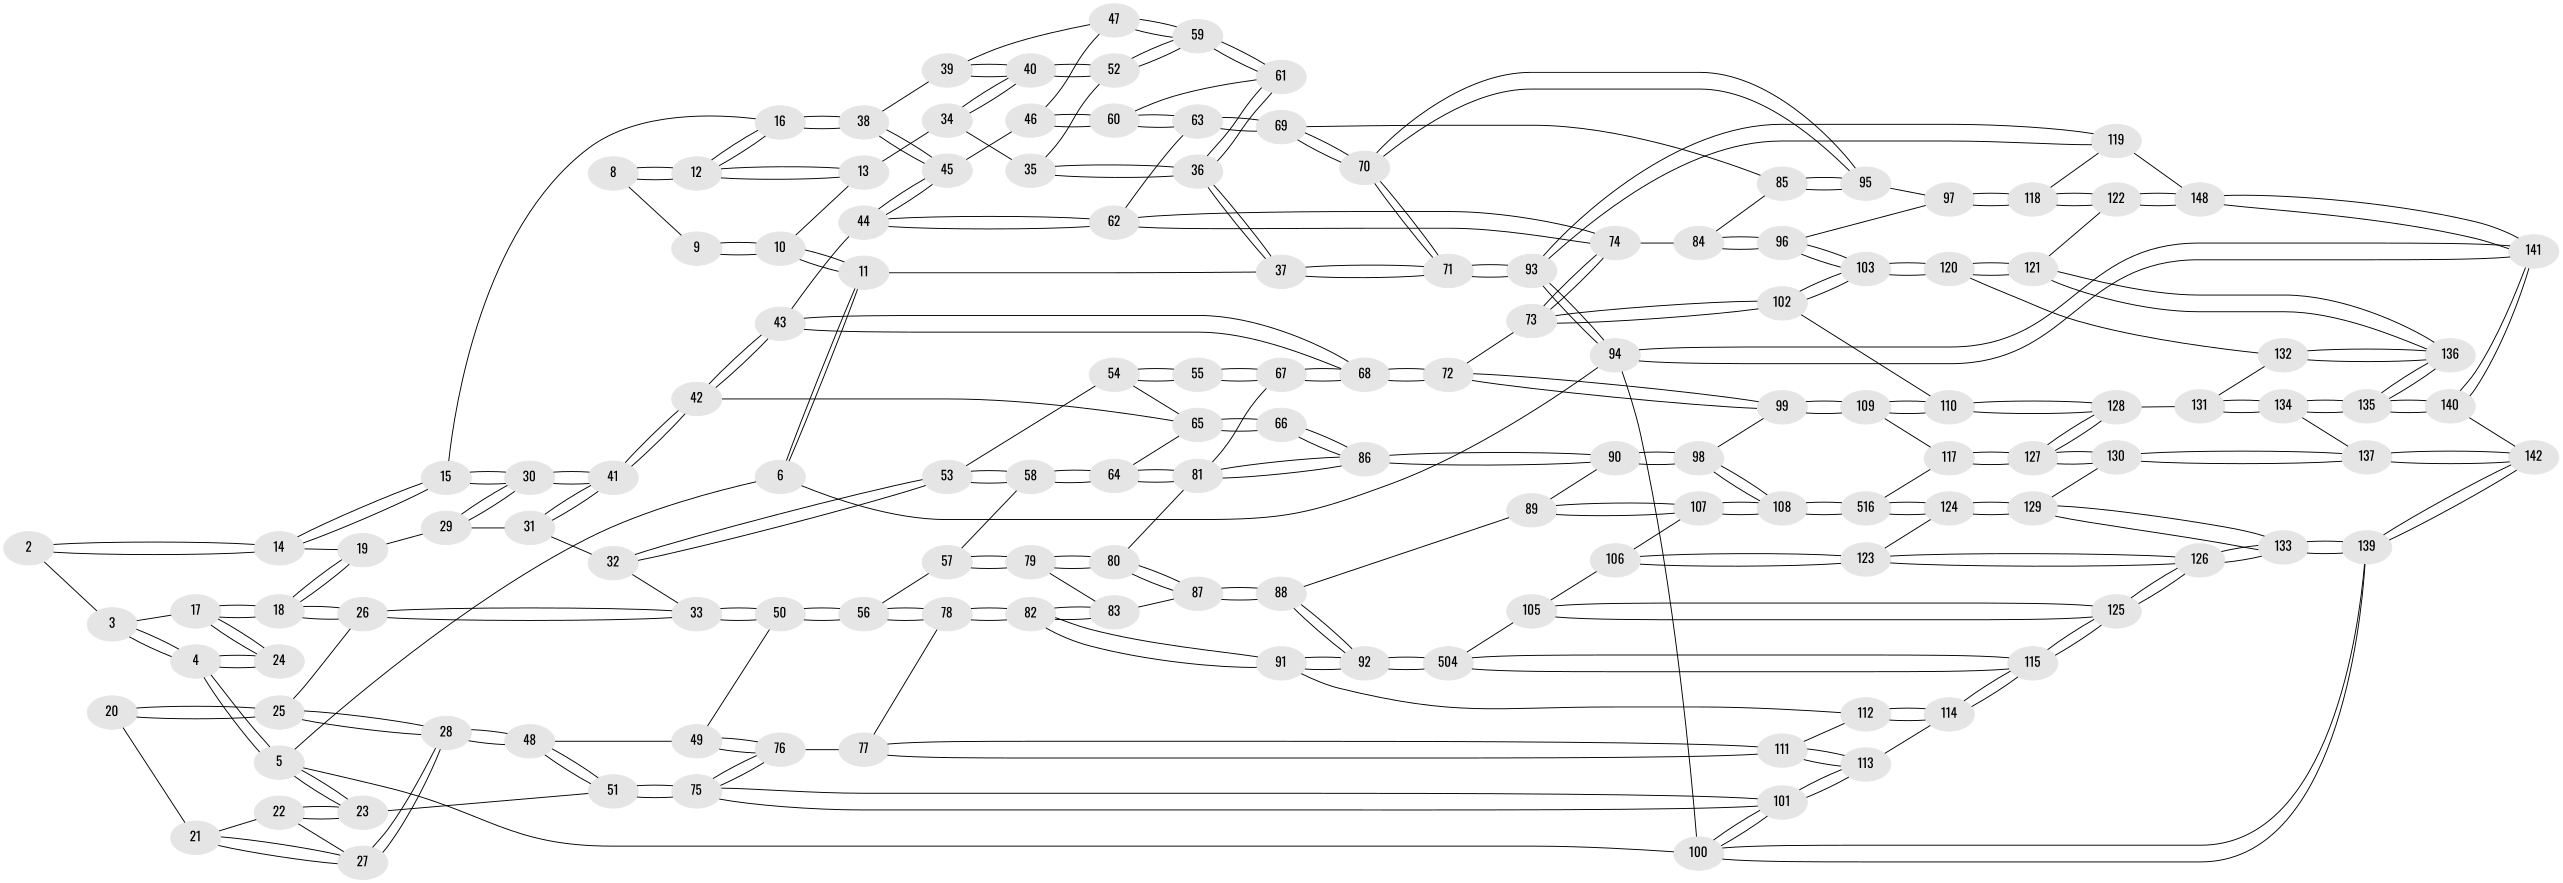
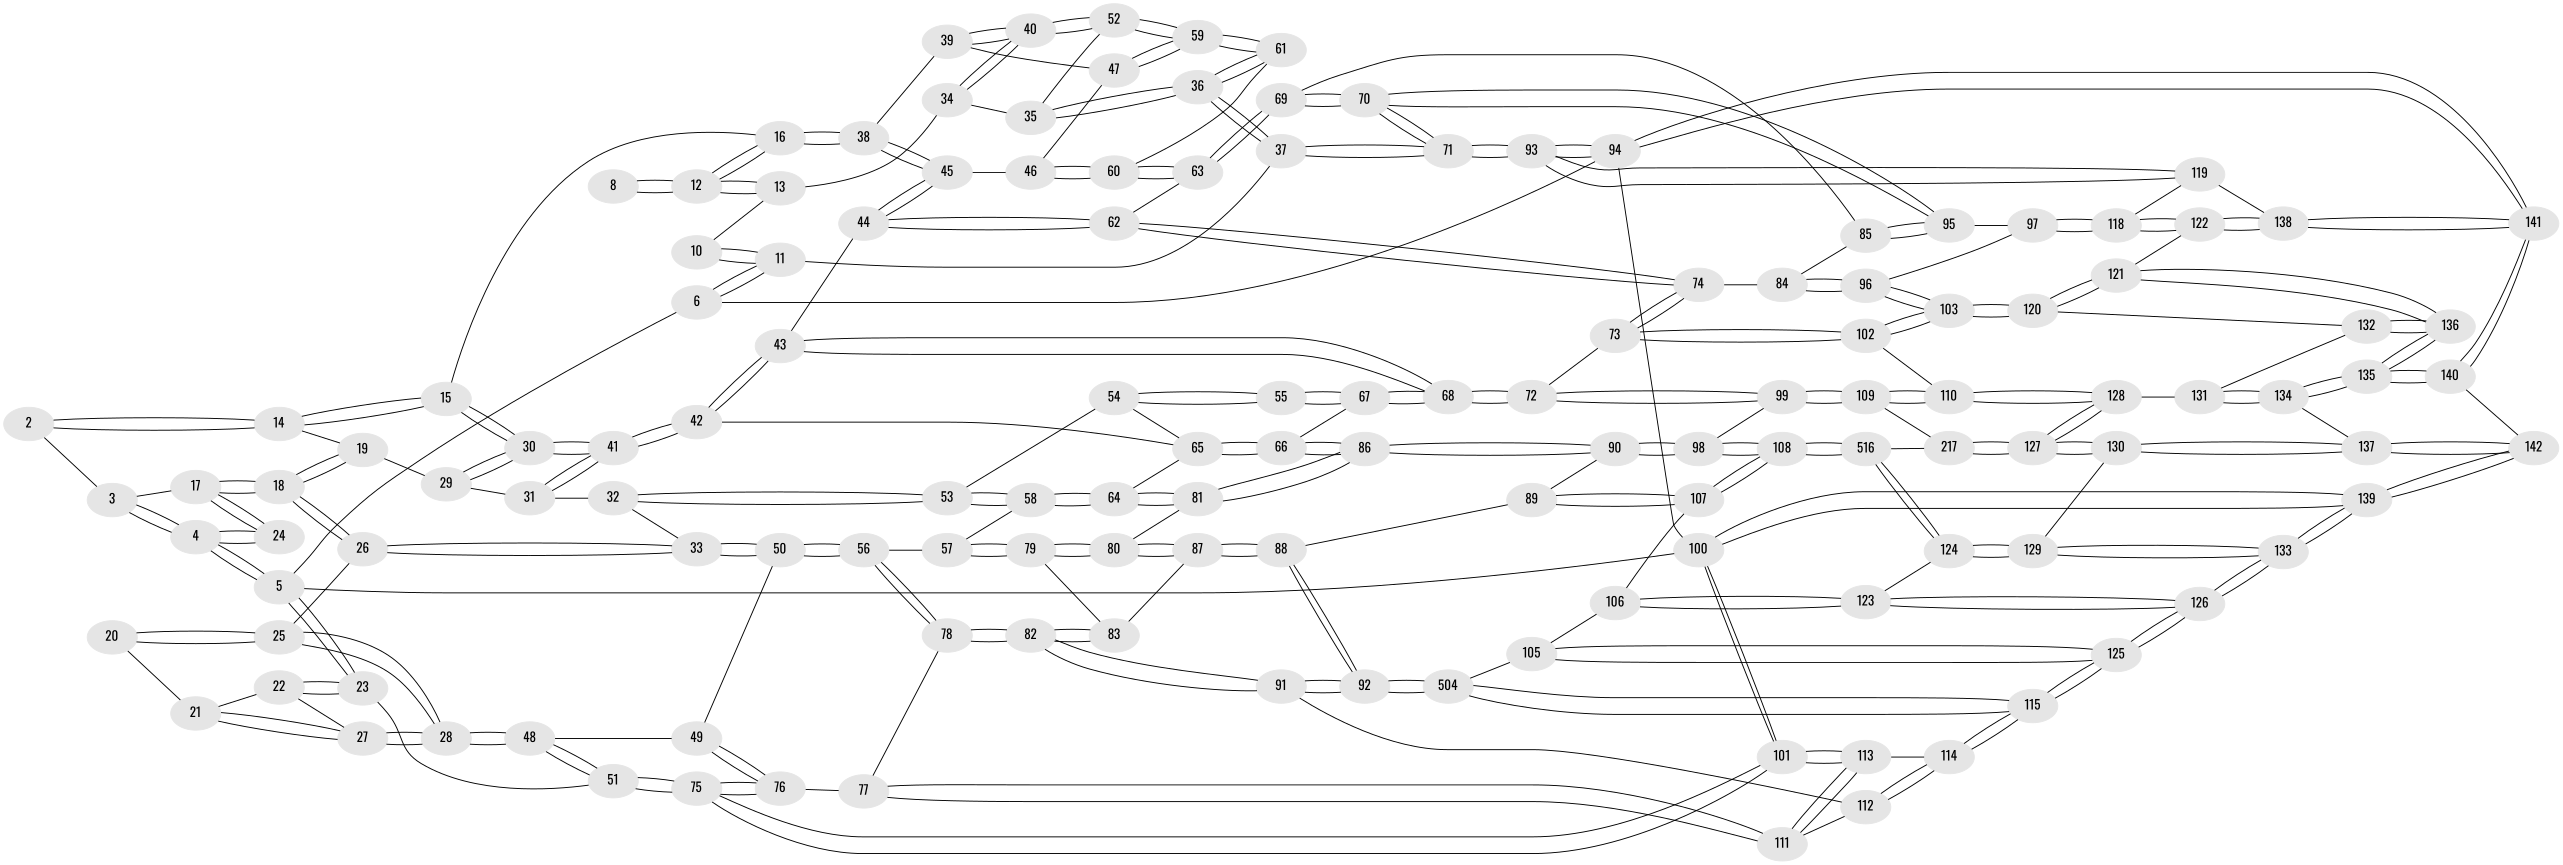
node "148": label "148" -> "138"
node "9": removed
edge "67" -- "81": now "67" -- "66"
node "117": label "117" -> "217"
